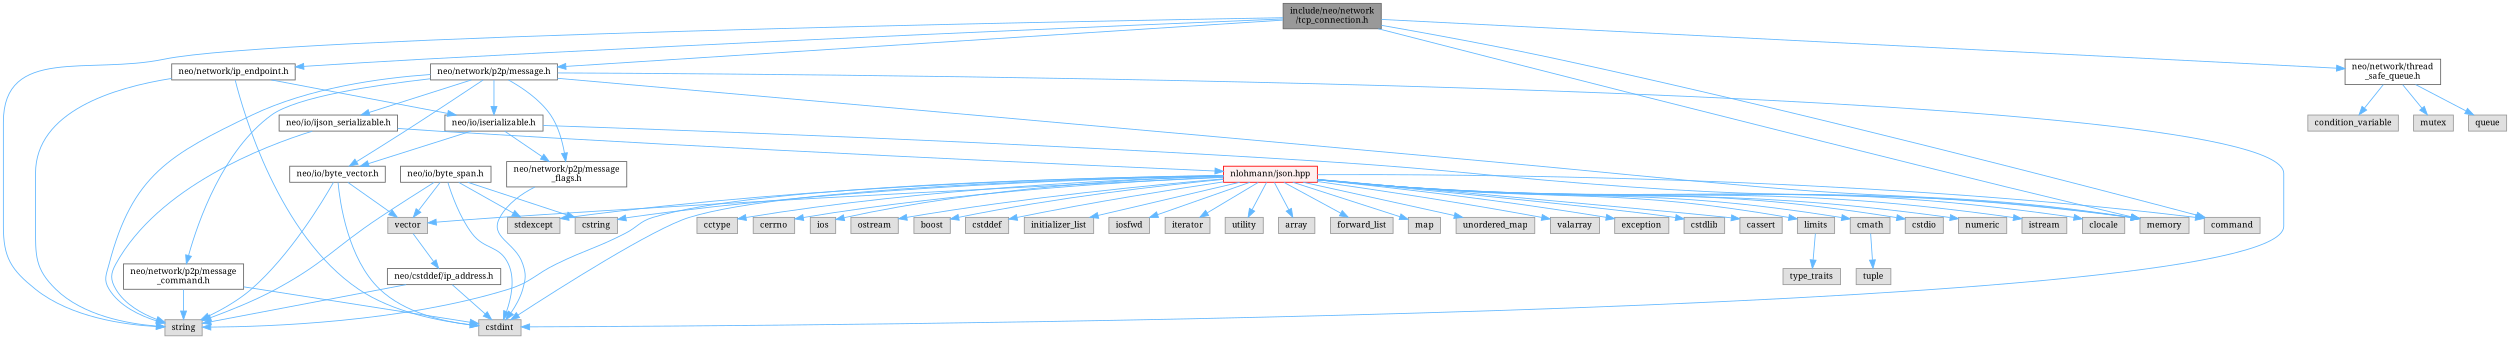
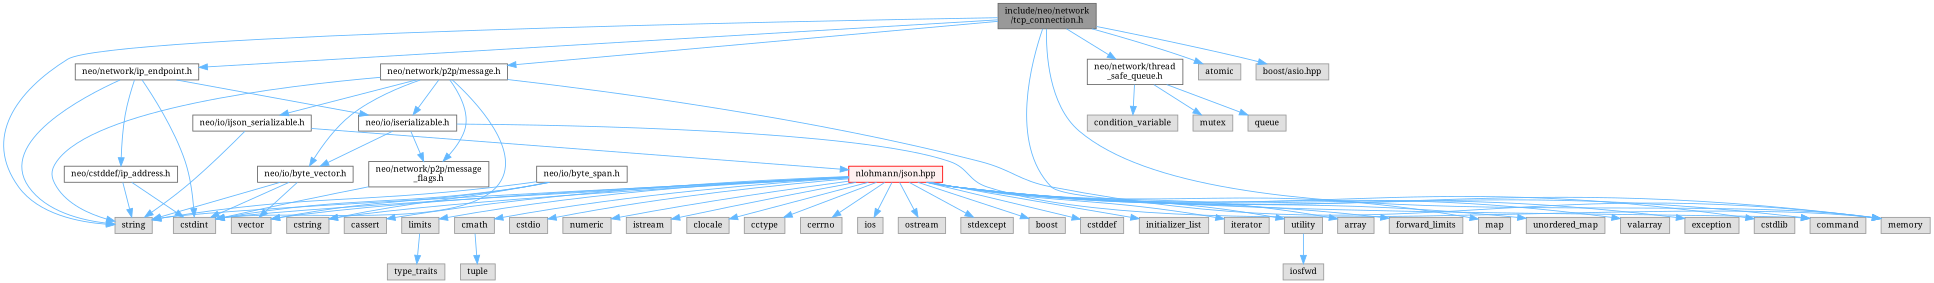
node "atomic": added
node "boost/asio.hpp": added
edge "neo/io/byte_span.h" -> "stdexcept": removed
edge "nlohmann/json.hpp" -> "iosfwd": now "utility" -> "iosfwd"
node "forward_list": label "forward_list" -> "forward_limits"
edge "vector" -> "neo/cstddef/ip_address.h": now "neo/network/ip_endpoint.h" -> "neo/cstddef/ip_address.h"
node "neo/network/p2p/message _command.h": removed
